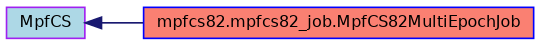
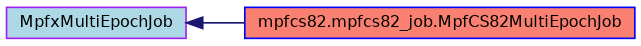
node "MpfCS": label "MpfCS" -> "MpfxMultiEpochJob"
